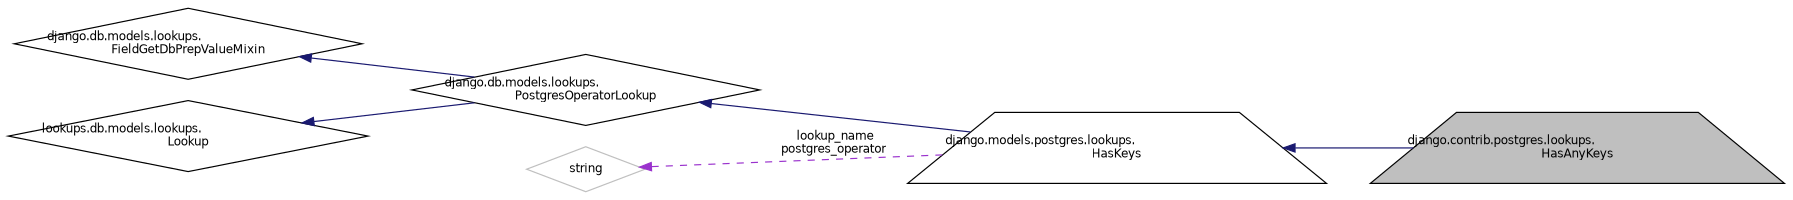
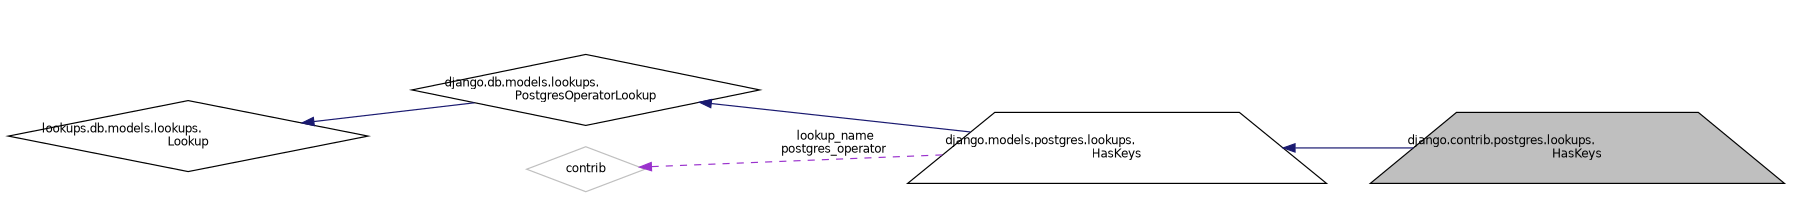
node "django.db.models.lookups. FieldGetDbPrepValueMixin": removed
node "django.contrib.postgres.lookups. HasAnyKeys": label "django.contrib.postgres.lookups. HasAnyKeys" -> "django.contrib.postgres.lookups. HasKeys"
node "string": label "string" -> "contrib"
